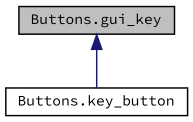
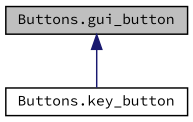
node "Buttons.gui_key": label "Buttons.gui_key" -> "Buttons.gui_button"
